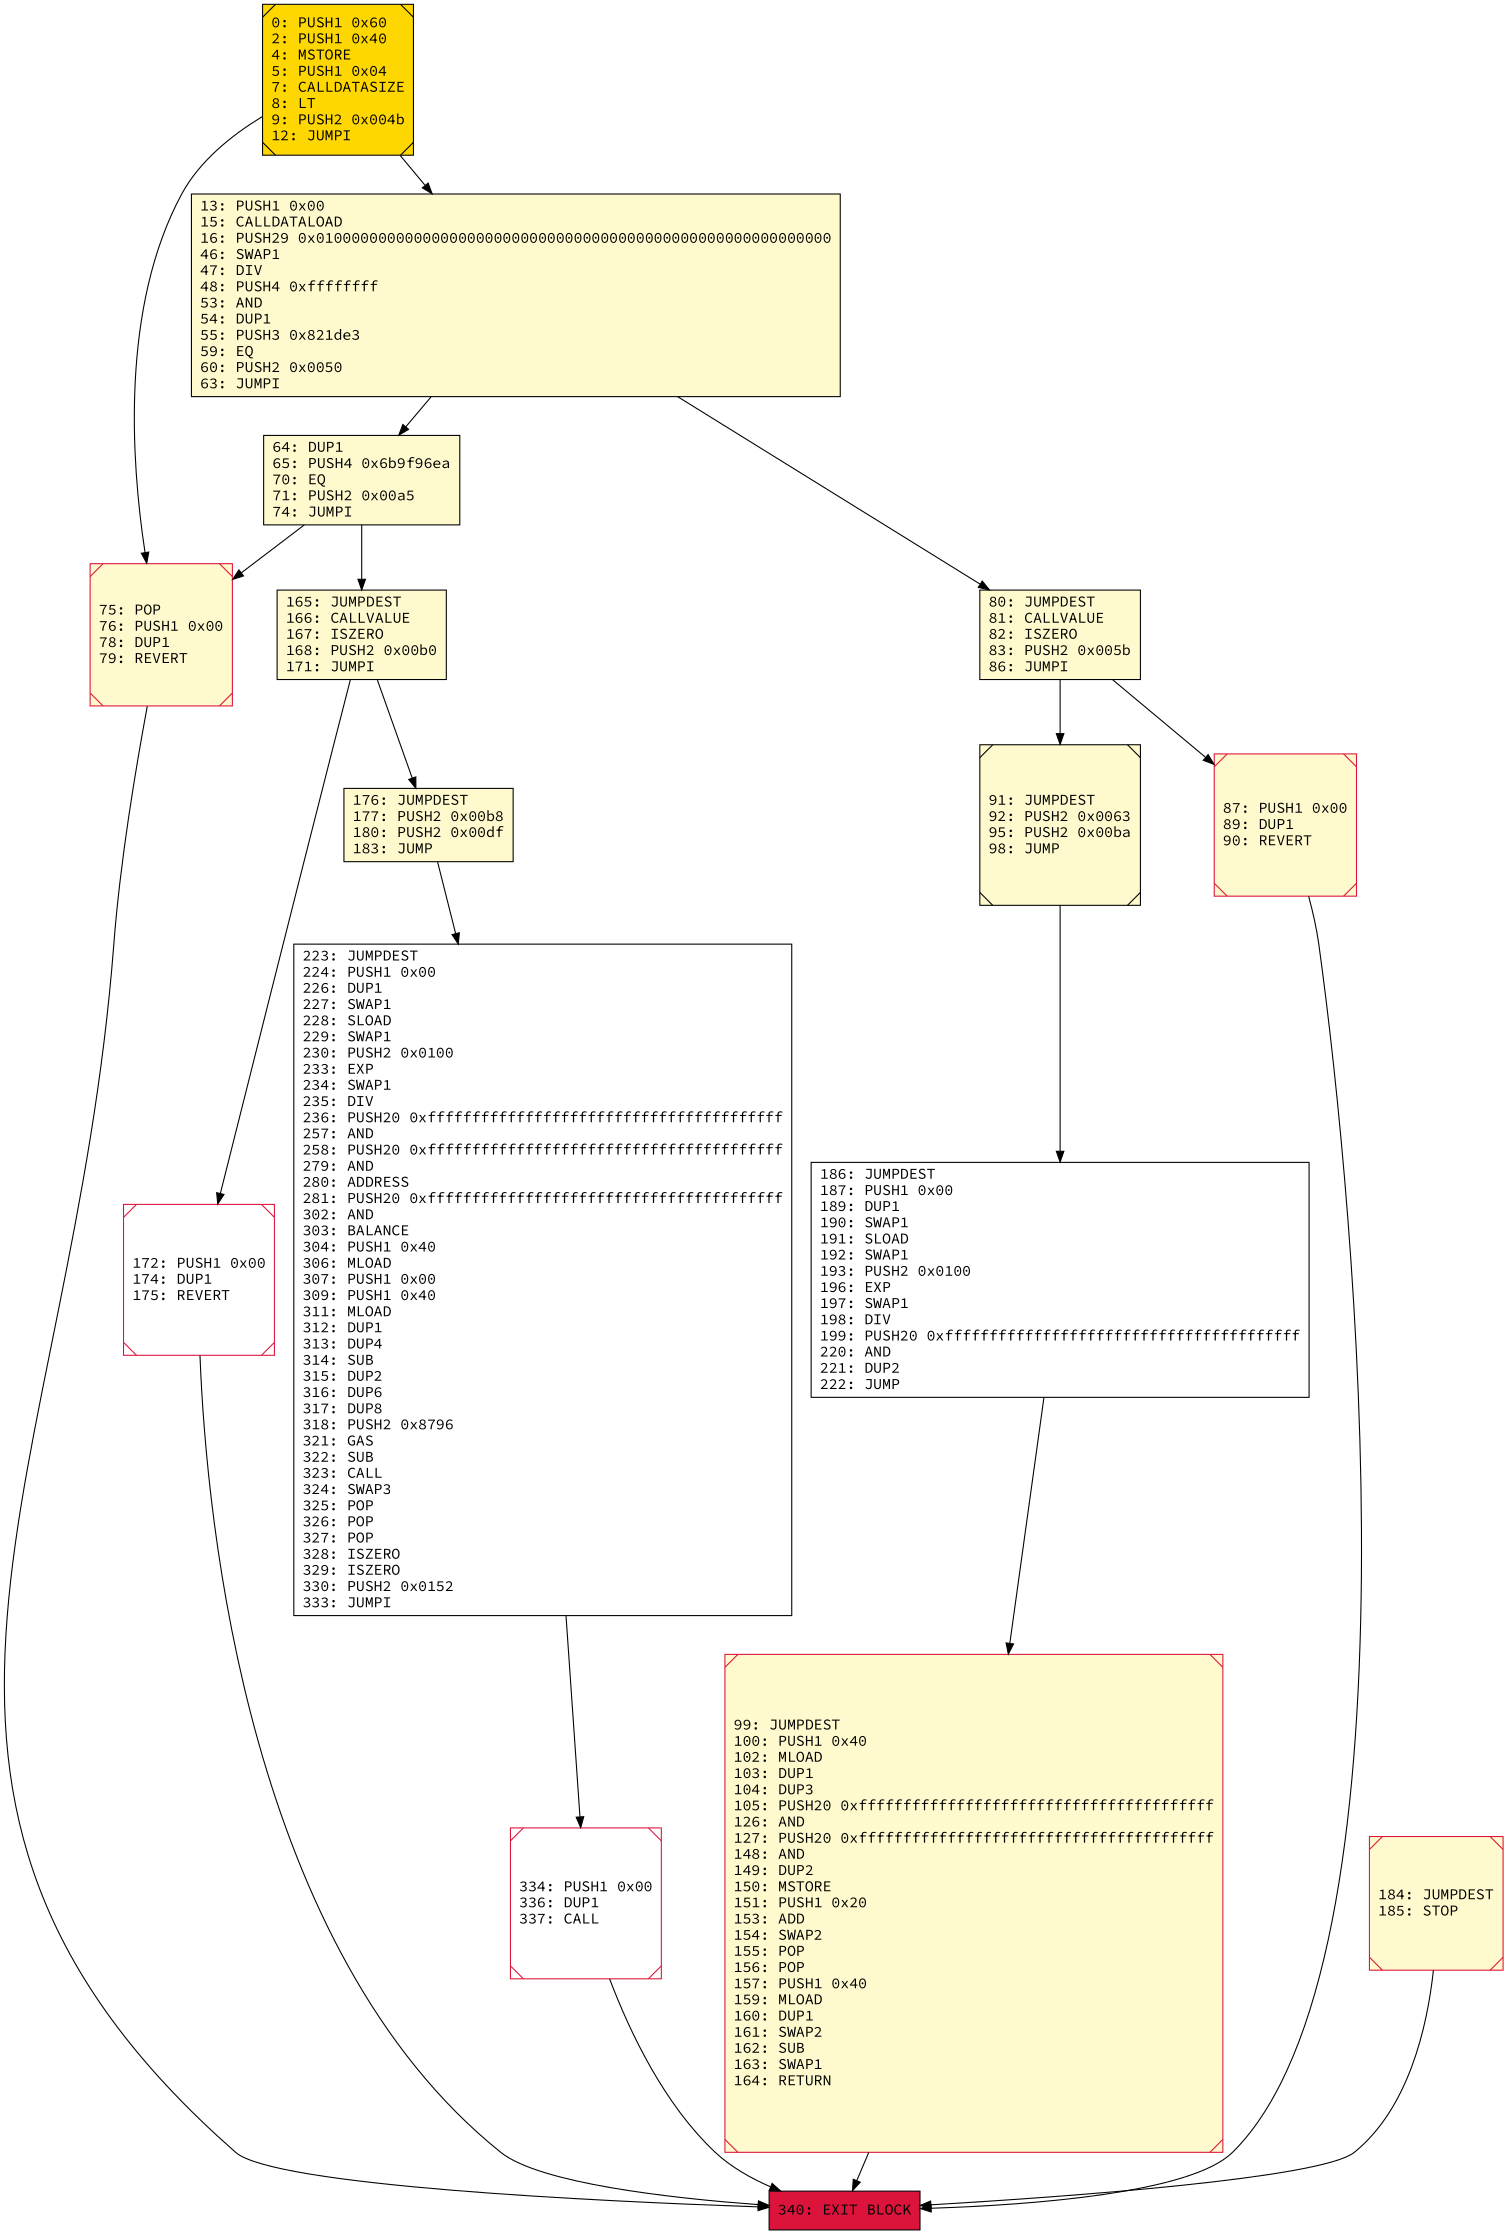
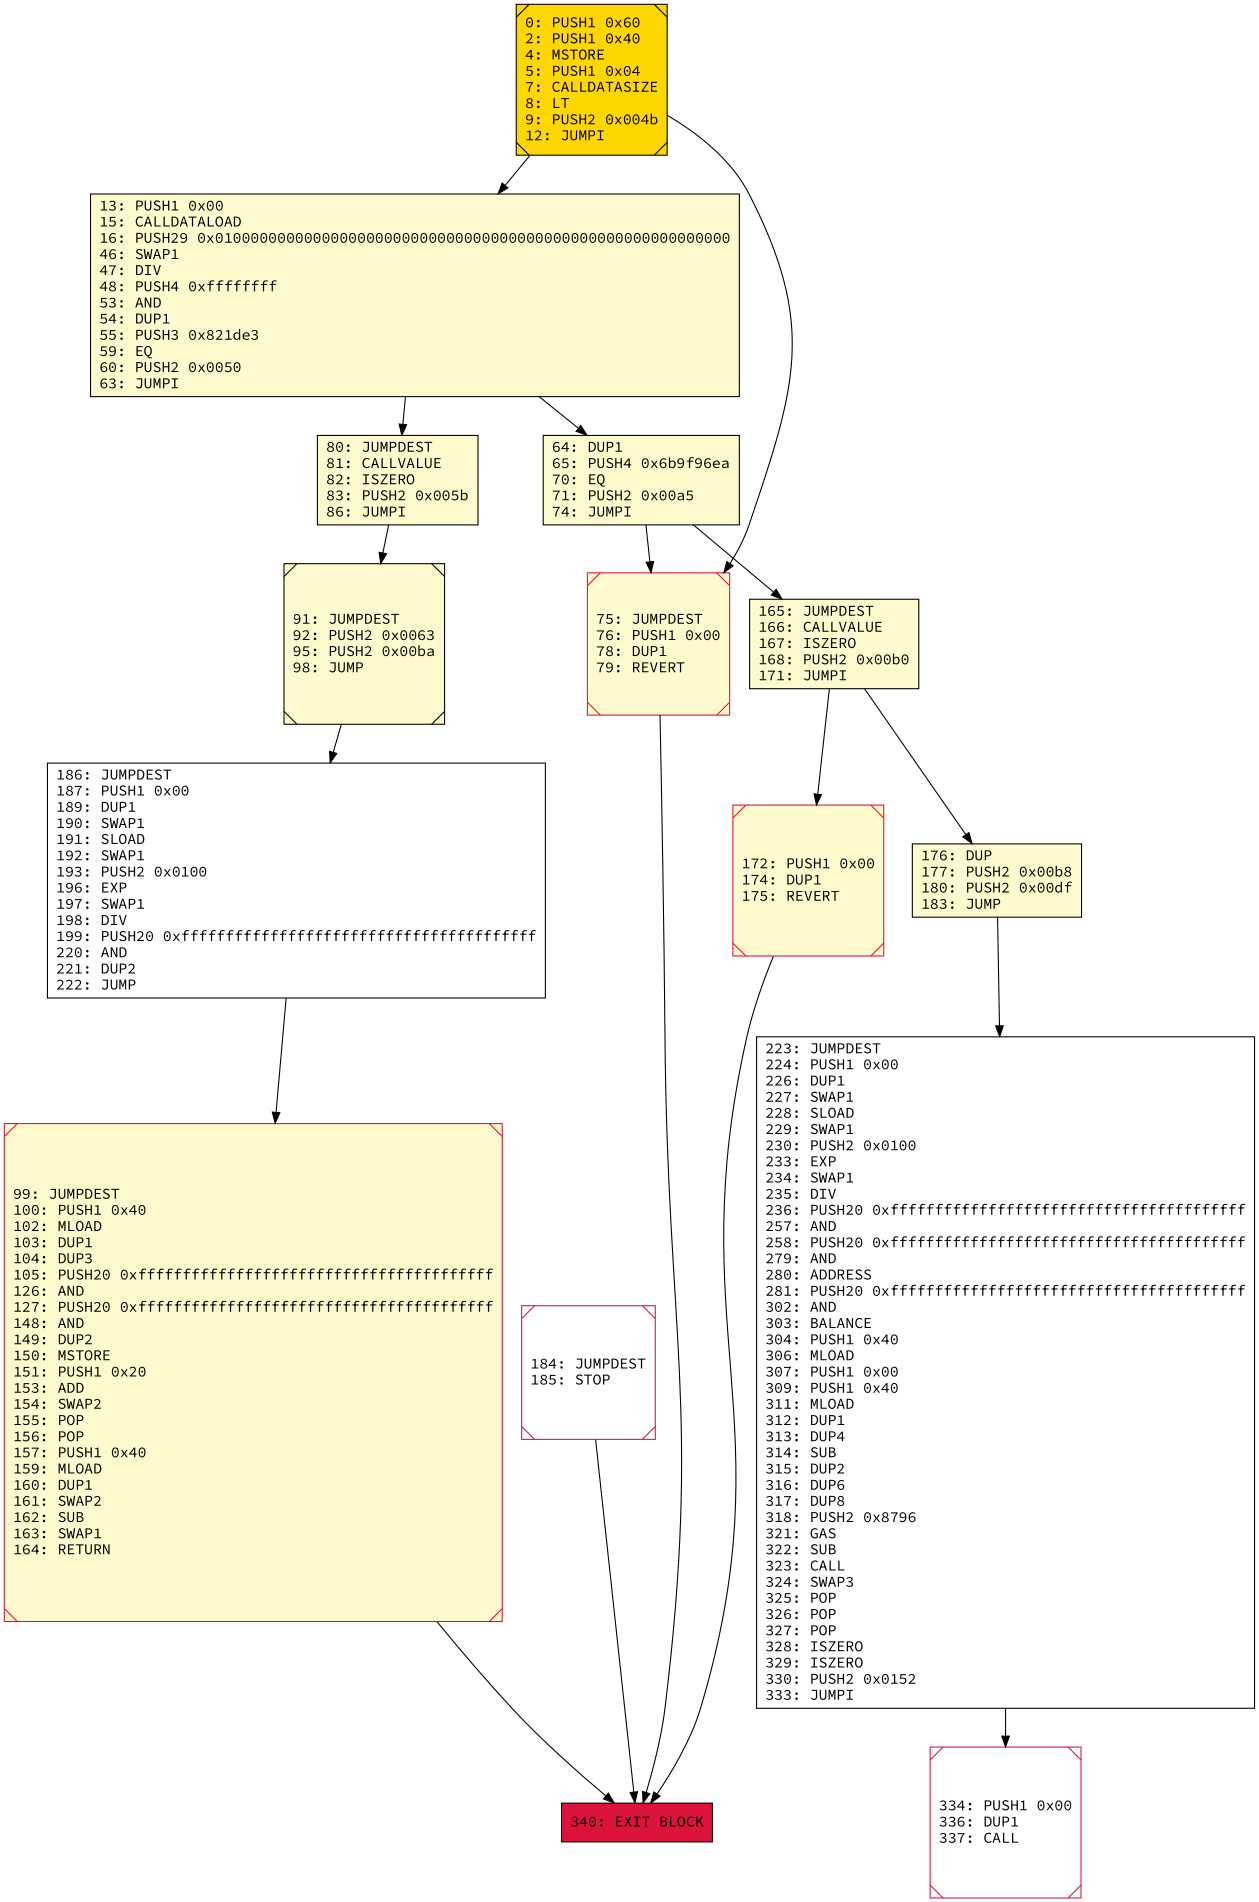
node "75: POP 76: PUSH1 0x00 78: DUP1 79: REVERT": label "75: POP 76: PUSH1 0x00 78: DUP1 79: REVERT" -> "75: JUMPDEST 76: PUSH1 0x00 78: DUP1 79: REVERT"
node "176: JUMPDEST 177: PUSH2 0x00b8 180: PUSH2 0x00df 183: JUMP": label "176: JUMPDEST 177: PUSH2 0x00b8 180: PUSH2 0x00df 183: JUMP" -> "176: DUP 177: PUSH2 0x00b8 180: PUSH2 0x00df 183: JUMP"
node "87: PUSH1 0x00 89: DUP1 90: REVERT": removed
node "172: PUSH1 0x00 174: DUP1 175: REVERT": fillcolor white -> lemonchiffon
node "184: JUMPDEST 185: STOP": fillcolor lemonchiffon -> white
edge "334: PUSH1 0x00 336: DUP1 337: CALL" -> "340: EXIT BLOCK": removed
